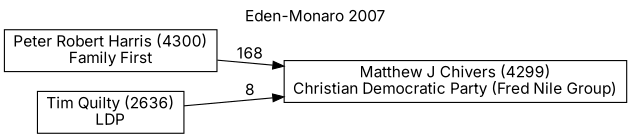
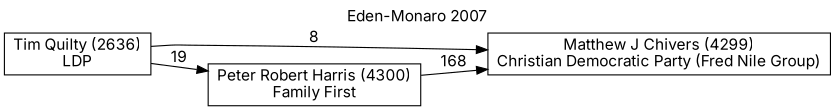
edge "Tim Quilty (2636) LDP" -> "Peter Robert Harris (4300) Family First": added, label "19"
